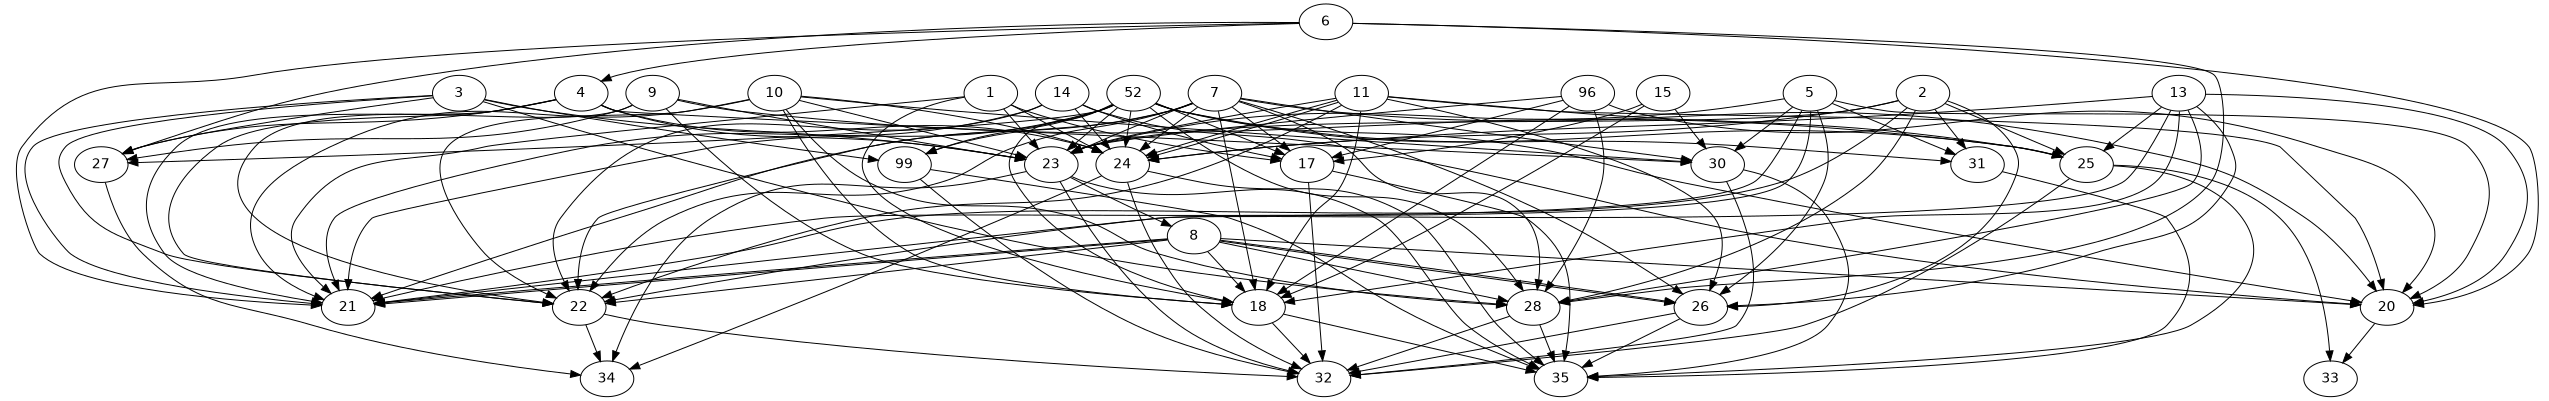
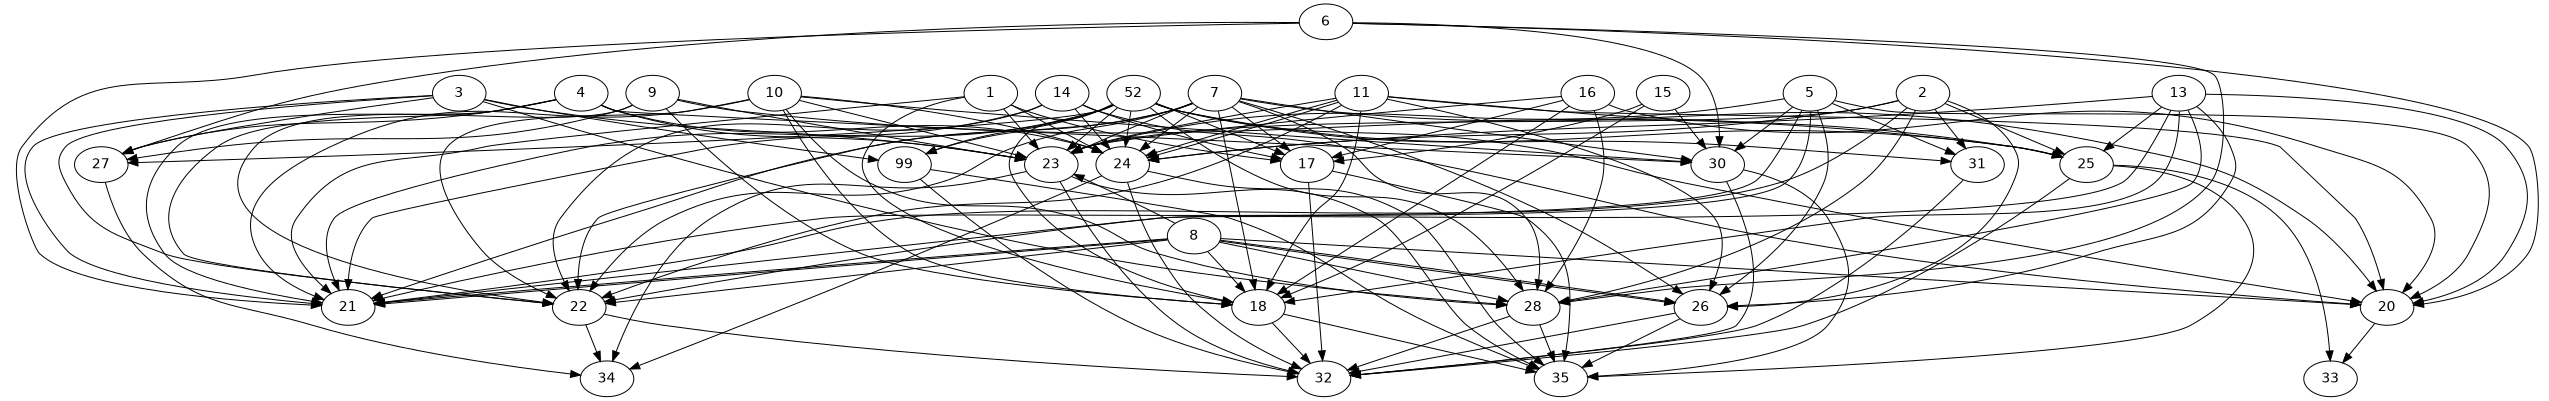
edge "6" -> "4": now "6" -> "30"
node "96": label "96" -> "16"
edge "23" -> "8": reversed
edge "31" -> "35": now "31" -> "32"
